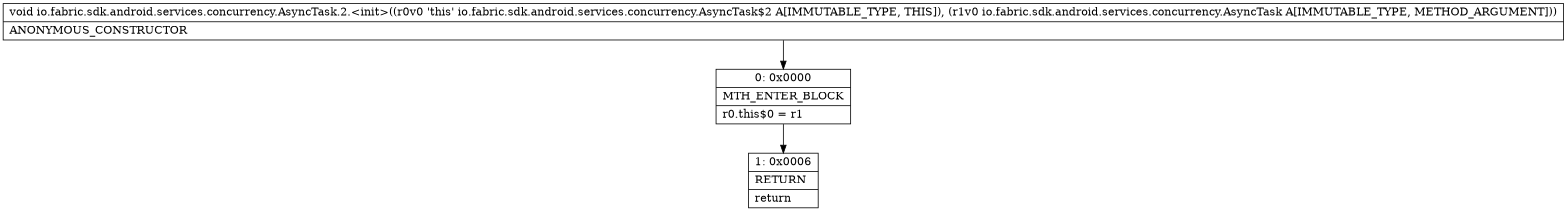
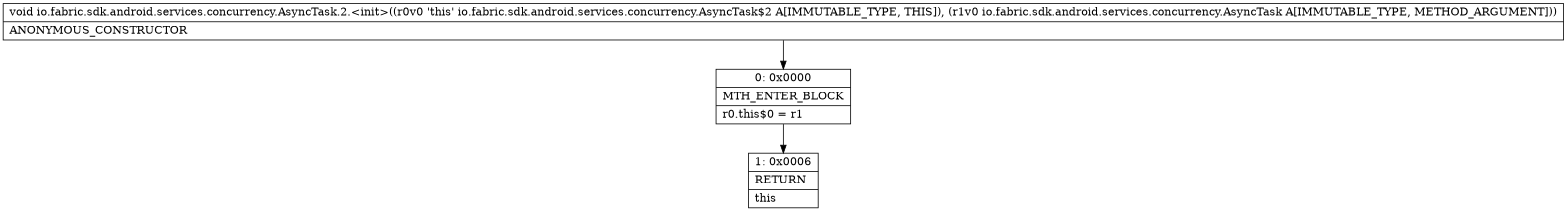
node "1: 0x0006": text "return" -> "this"
